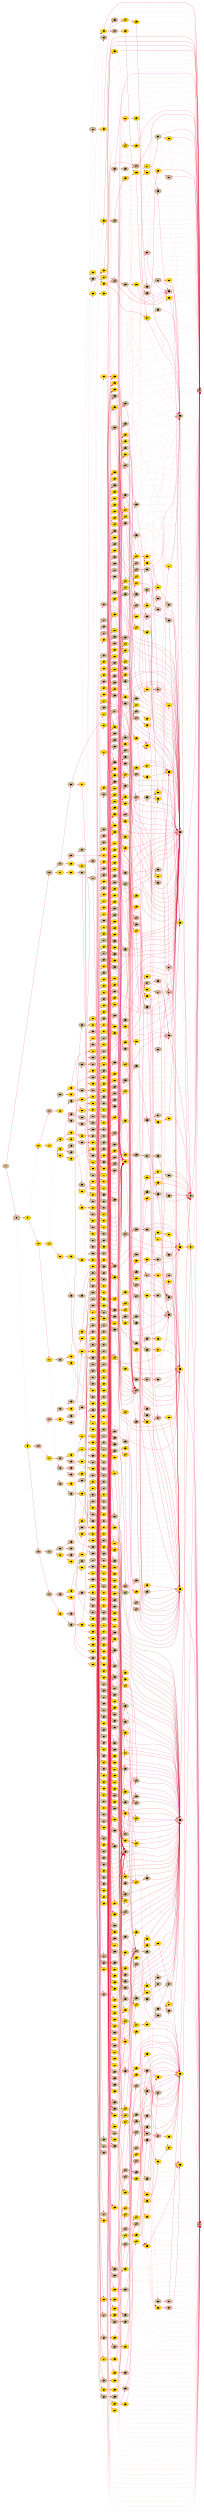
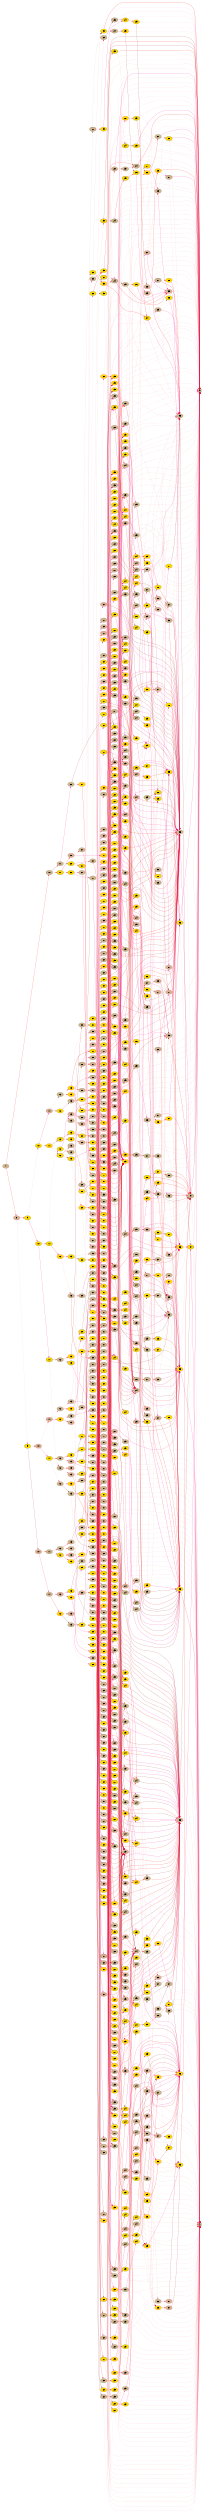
node "8": shape box -> ellipse
